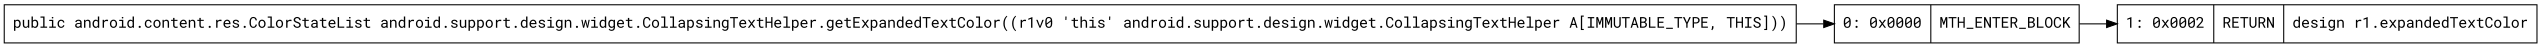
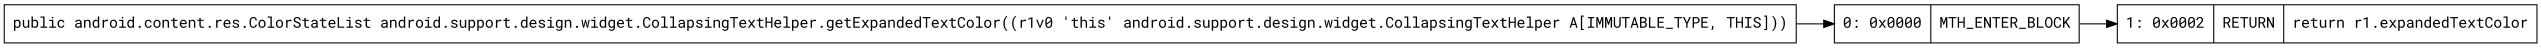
node "1: 0x0002": text "design r1.expandedTextColor" -> "return r1.expandedTextColor"
